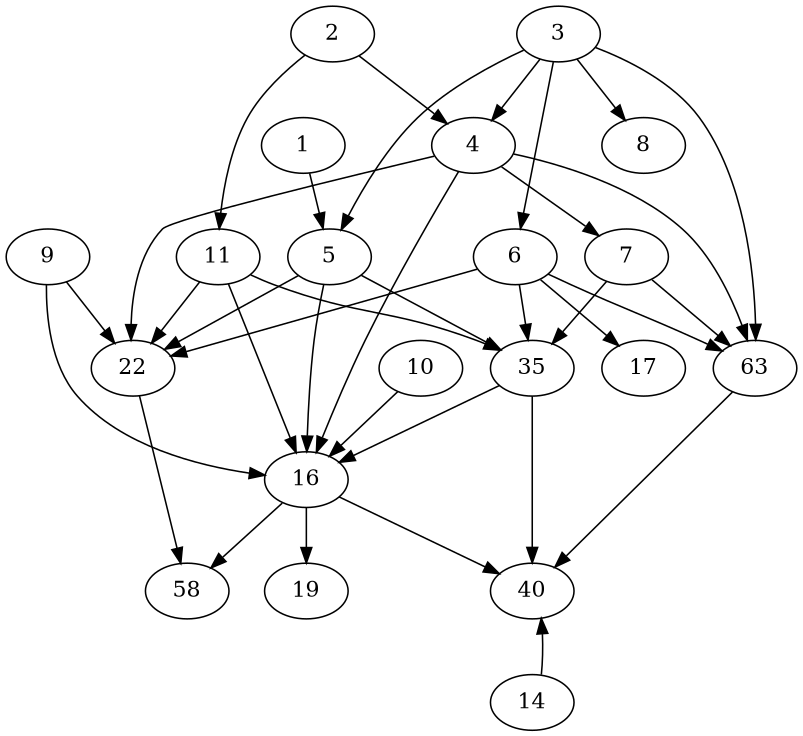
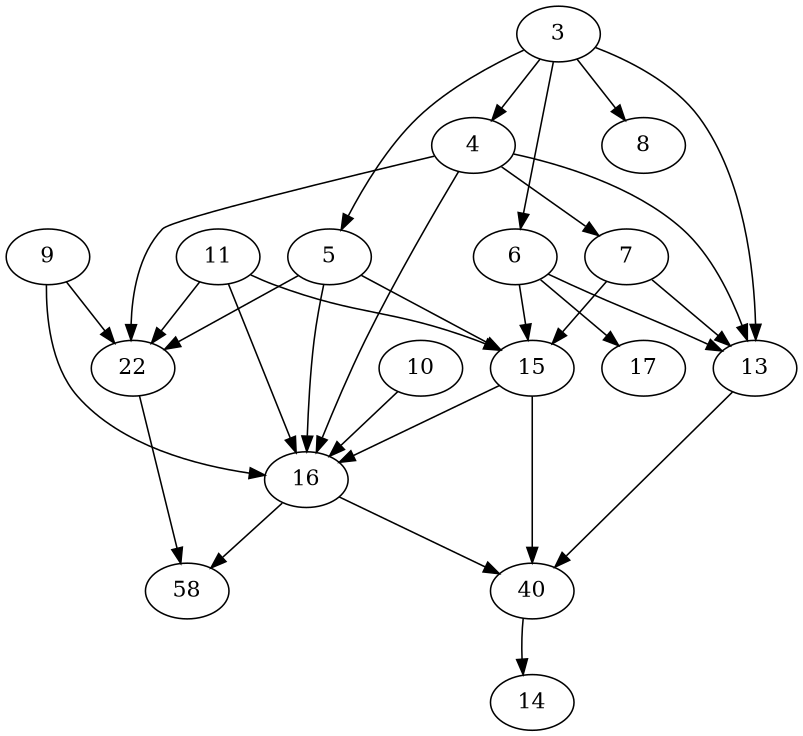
node "2": removed
node "1": removed
edge "6" -> "22": removed
node "35": label "35" -> "15"
node "63": label "63" -> "13"
node "19": removed
edge "14" -> "40": reversed
